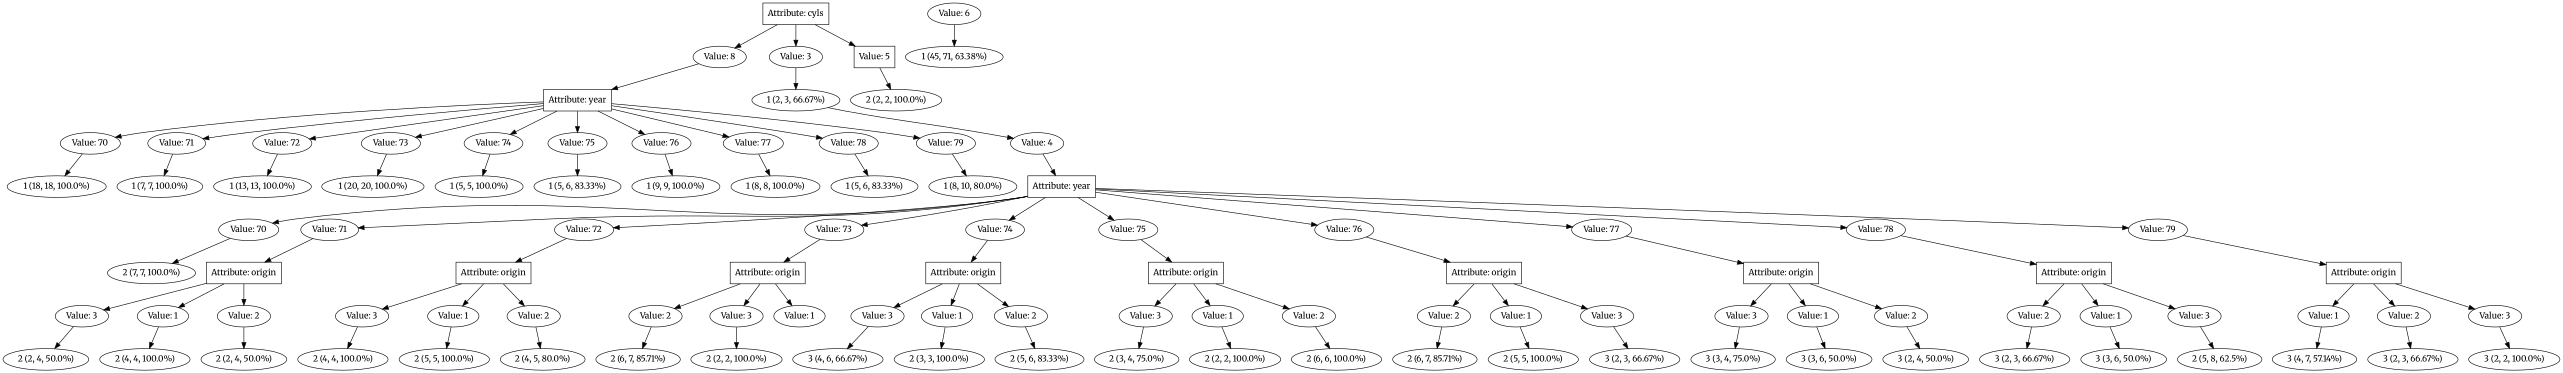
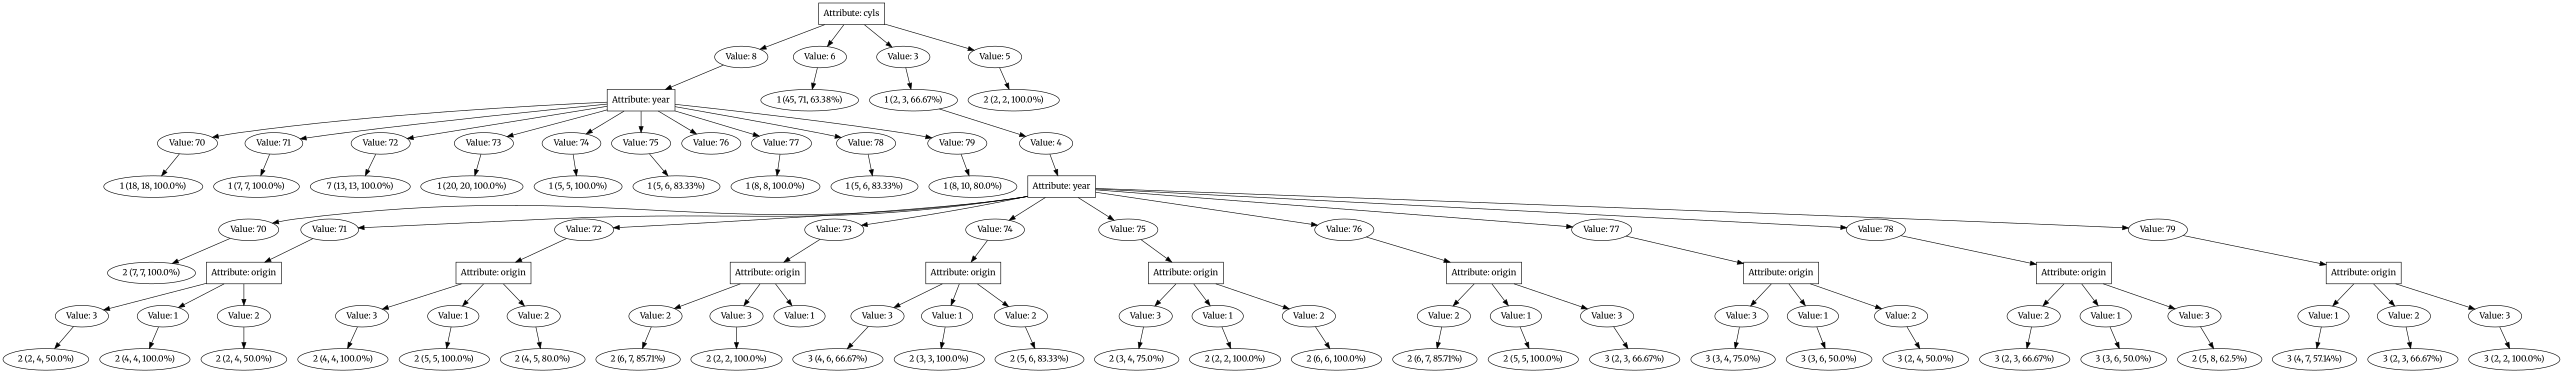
edge "Attribute: cyls" -> "Value: 6": added
node "Value: 5": shape box -> ellipse
node "1 (13, 13, 100.0%)": label "1 (13, 13, 100.0%)" -> "7 (13, 13, 100.0%)"
node "1 (9, 9, 100.0%)": removed
